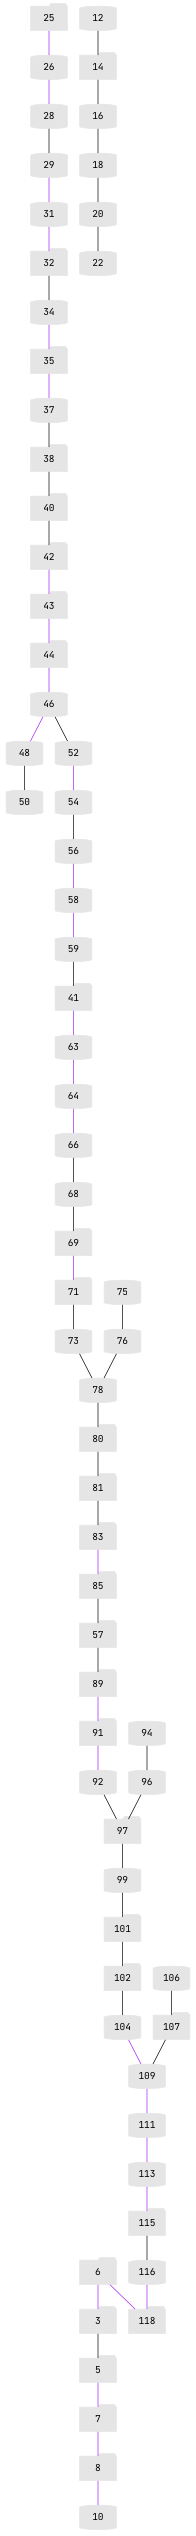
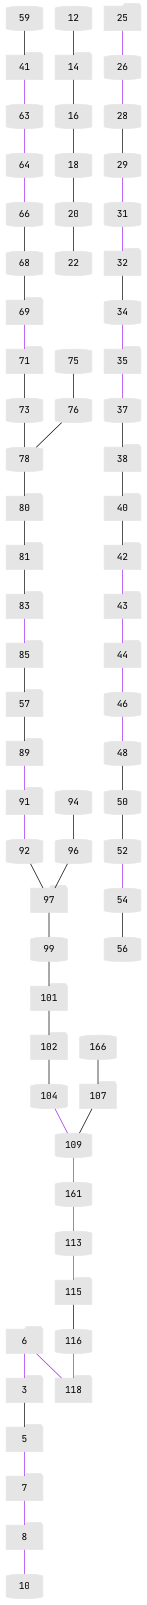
edge "46" -- "52": now "50" -- "52"
node "58": removed
node "106": label "106" -> "166"
node "111": label "111" -> "161"
